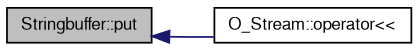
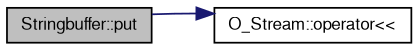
edge "O_Stream::operator<<" -> "Stringbuffer::put": reversed
